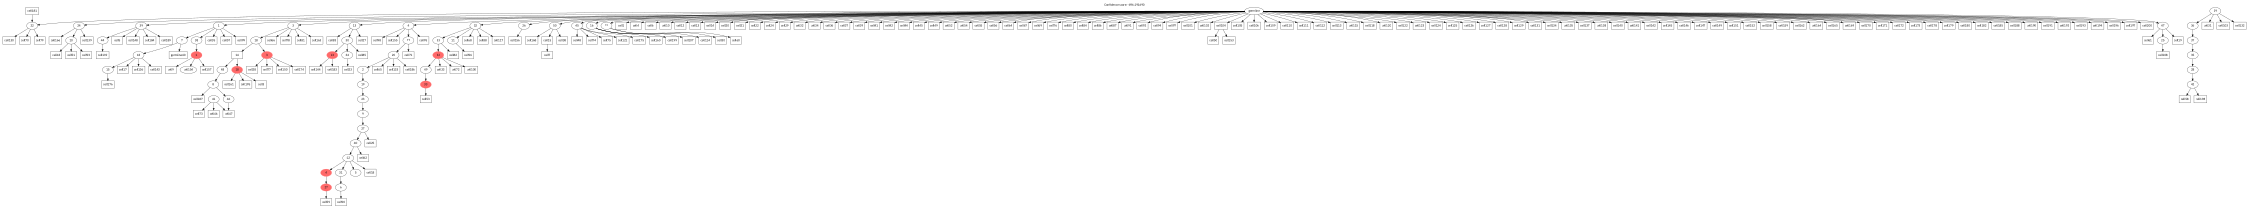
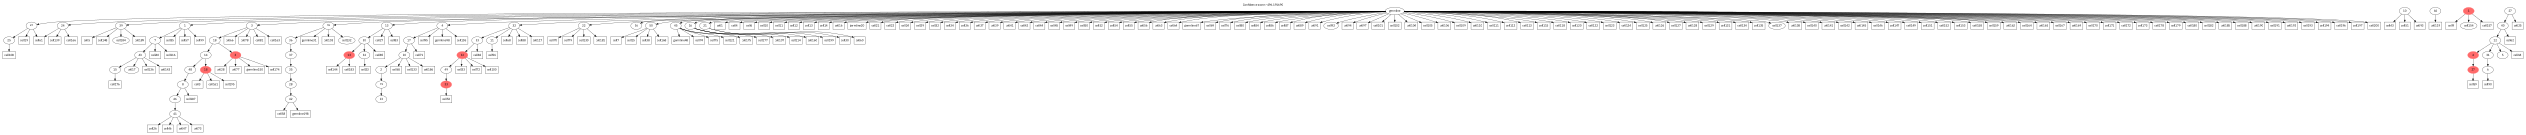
edge "germline" -> "29": added
edge "cell181" -> "22": reversed
node "cell20": label "cell20" -> "germline20"
node "cell11": added
node "cell16": added
node "cell67": label "cell67" -> "germline67"
node "cell92": shape box -> ellipse
node "cell63": added
node "cell89": added
node "cell137": shape box -> ellipse
node "cell167": added
node "cell31": label "cell31" -> "germline31"
node "cell132": shape box -> ellipse
edge "24" -> "10": now "24" -> "cell61"
edge "39" -> "44": removed
edge "cell104" -> "cell50": now "germline" -> "cell50"
edge "cell104" -> "cell153": now "germline" -> "cell153"
node "cell184": shape box -> ellipse
node "38": removed
node "cell98": label "cell98" -> "germline98"
node "cell156": removed
node "cell48": label "cell48" -> "germline48"
node "cell177": added
edge "cell15" -> "cell7": now "50" -> "cell7"
node "cell116": added
node "germline40": label "germline40" -> "cell40"
node "14": shape box -> ellipse
node "cell17": shape box -> ellipse
node "cell150": label "cell150" -> "germline150"
node "cell198": label "cell198" -> "germline198"
edge "46" -> "cell47": now "46" -> "41"
node "9": removed
node "cell26": added
